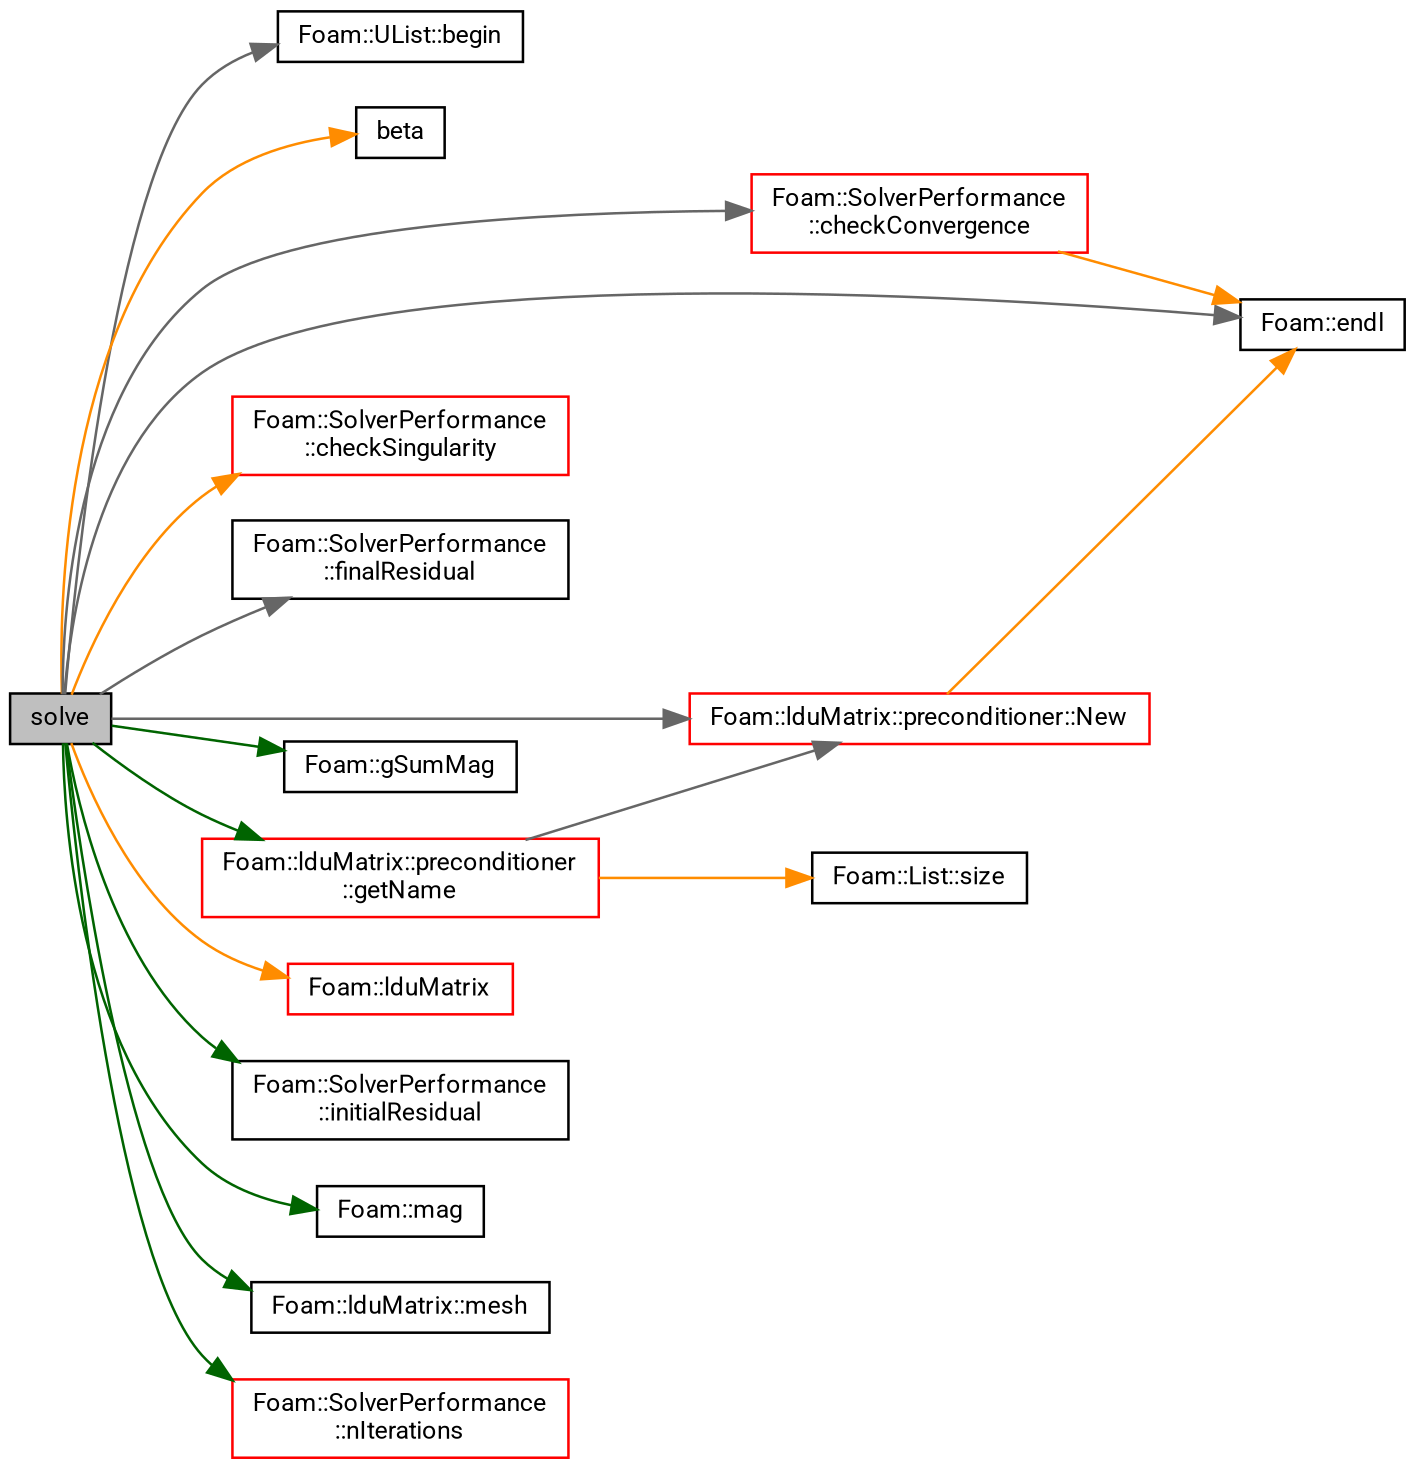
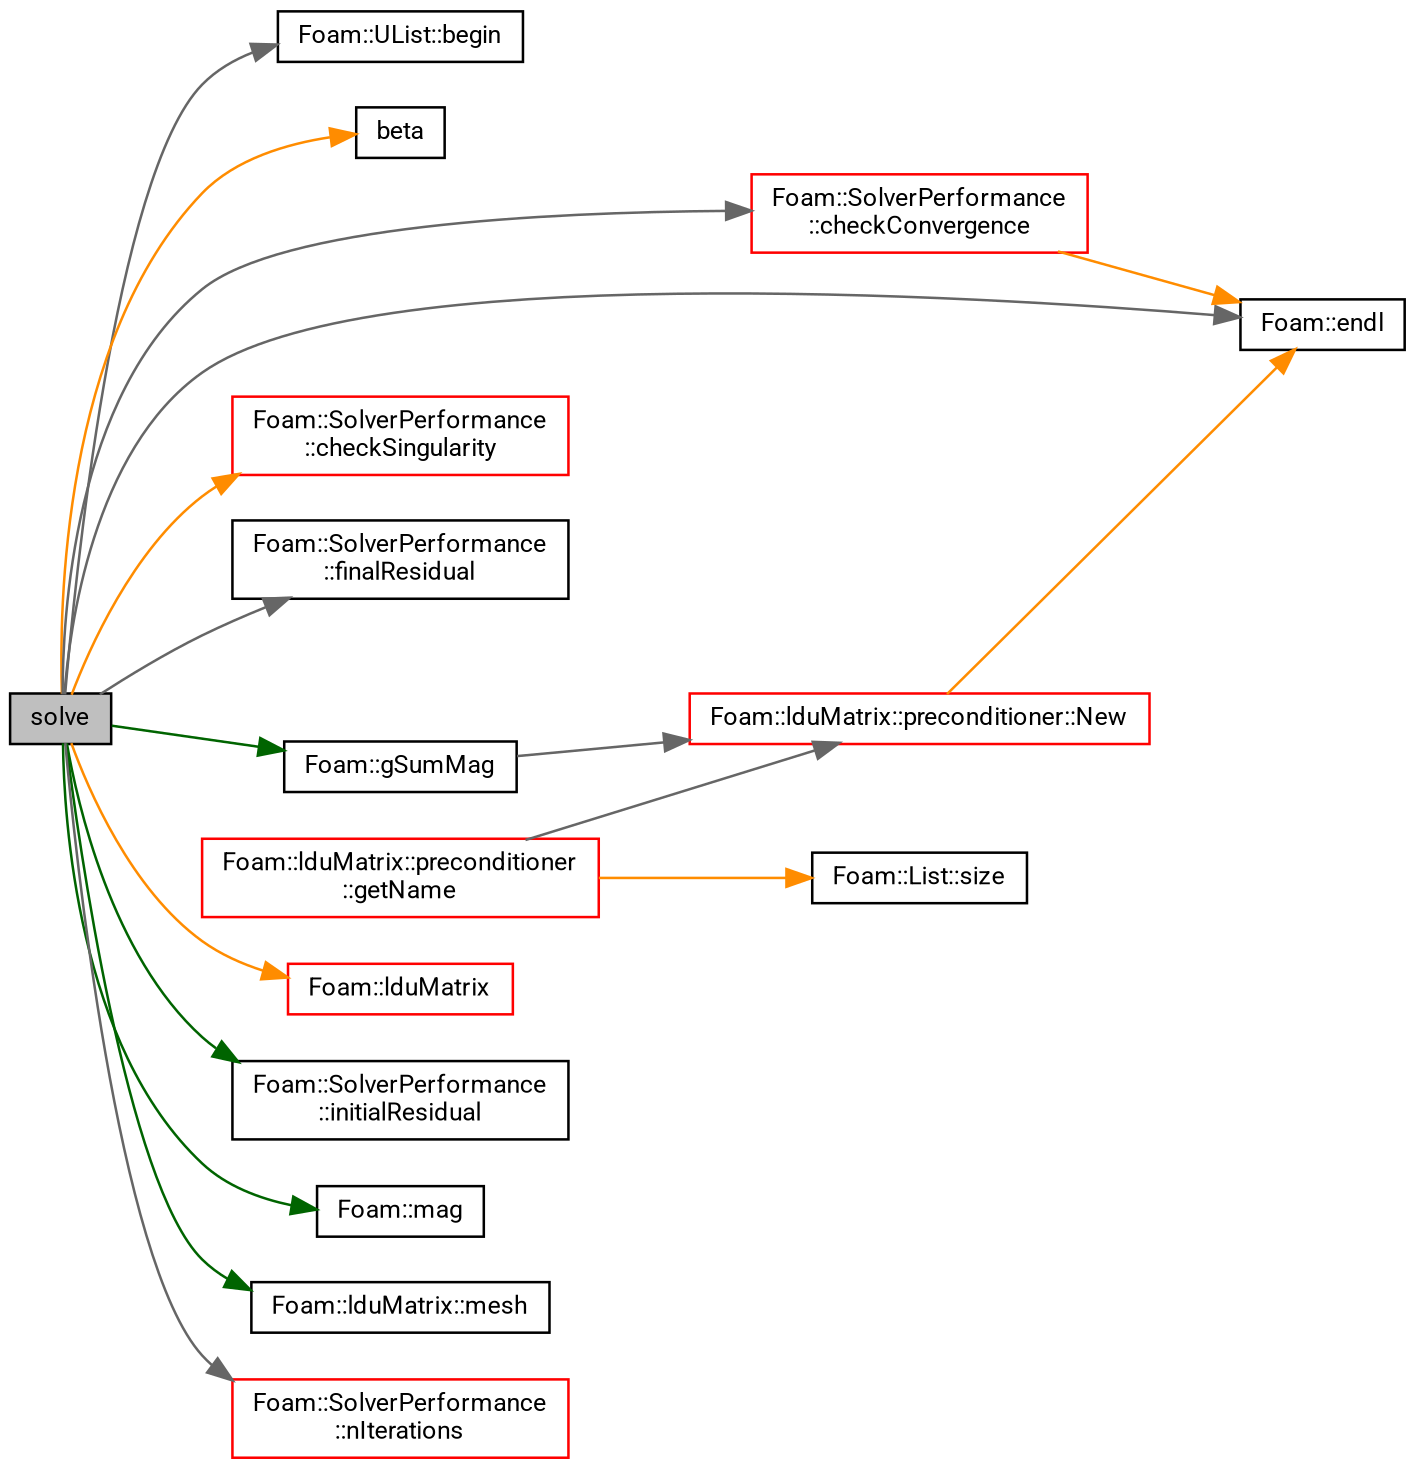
edge "solve" -> "Foam::lduMatrix::preconditioner::New": now "Foam::gSumMag" -> "Foam::lduMatrix::preconditioner::New"
edge "solve" -> "Foam::lduMatrix::preconditioner ::getName": removed
edge "solve" -> "Foam::SolverPerformance ::nIterations": color darkgreen -> gray40
